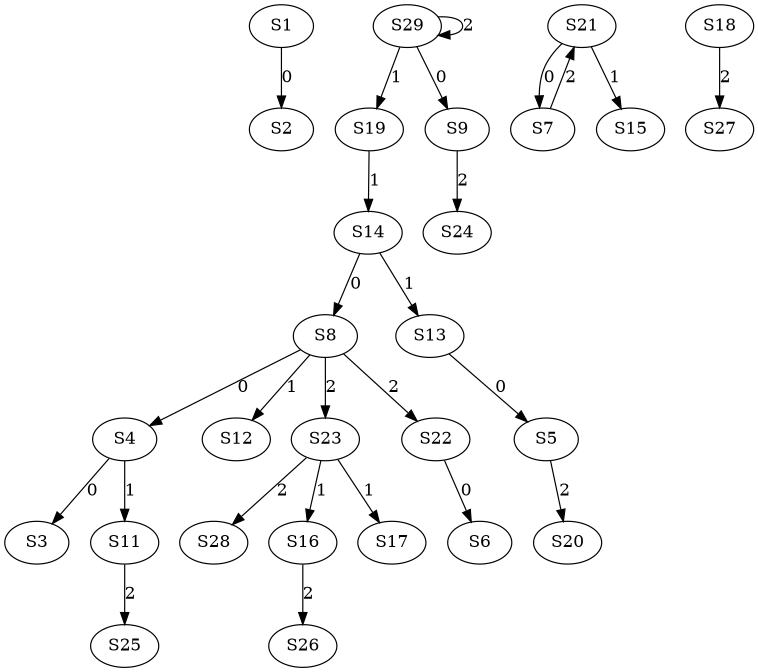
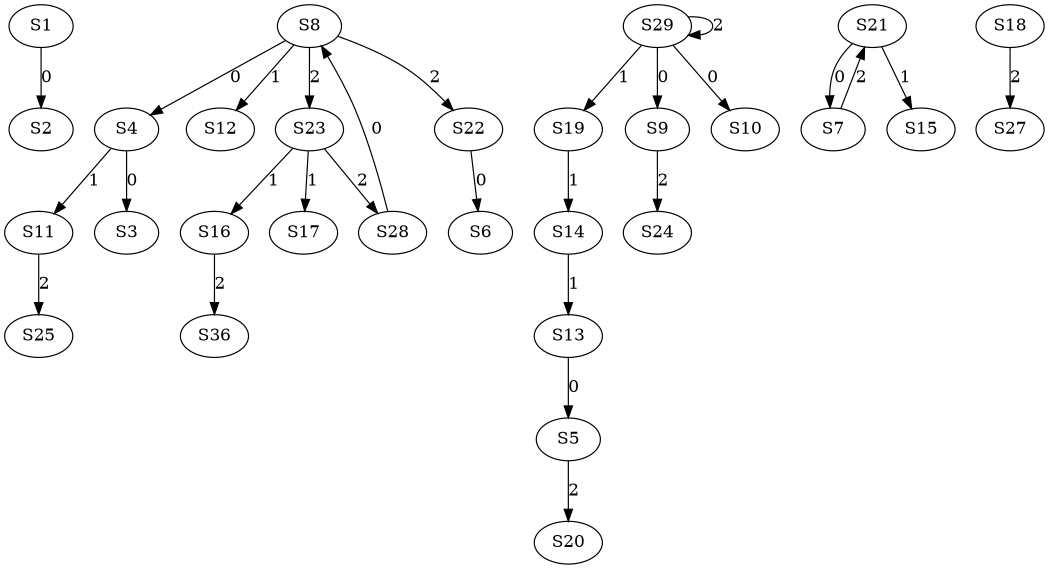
node "S10": added
edge "S14" -> "S8": now "S28" -> "S8"
node "S26": label "S26" -> "S36"
